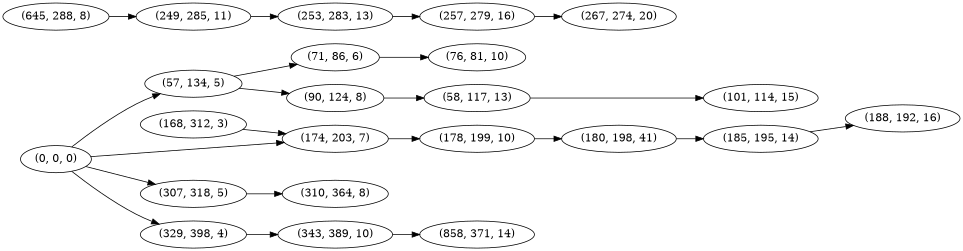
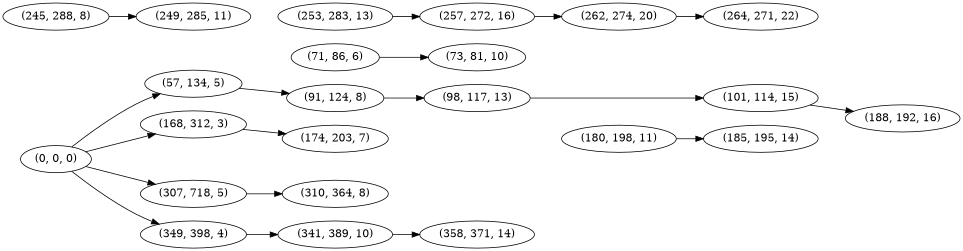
node "(645, 288, 8)": label "(645, 288, 8)" -> "(245, 288, 8)"
edge "(249, 285, 11)" -> "(253, 283, 13)": removed
node "(257, 279, 16)": label "(257, 279, 16)" -> "(257, 272, 16)"
node "(267, 274, 20)": label "(267, 274, 20)" -> "(262, 274, 20)"
node "(264, 271, 22)": added
node "(76, 81, 10)": label "(76, 81, 10)" -> "(73, 81, 10)"
edge "(57, 134, 5)" -> "(71, 86, 6)": removed
node "(90, 124, 8)": label "(90, 124, 8)" -> "(91, 124, 8)"
node "(58, 117, 13)": label "(58, 117, 13)" -> "(98, 117, 13)"
edge "(185, 195, 14)" -> "(188, 192, 16)": now "(101, 114, 15)" -> "(188, 192, 16)"
node "(178, 199, 10)": removed
node "(180, 198, 41)": label "(180, 198, 41)" -> "(180, 198, 11)"
edge "(0, 0, 0)" -> "(174, 203, 7)": now "(0, 0, 0)" -> "(168, 312, 3)"
node "(307, 318, 5)": label "(307, 318, 5)" -> "(307, 718, 5)"
node "(329, 398, 4)": label "(329, 398, 4)" -> "(349, 398, 4)"
node "(343, 389, 10)": label "(343, 389, 10)" -> "(341, 389, 10)"
node "(858, 371, 14)": label "(858, 371, 14)" -> "(358, 371, 14)"
